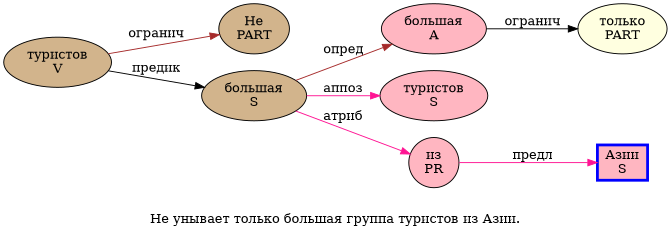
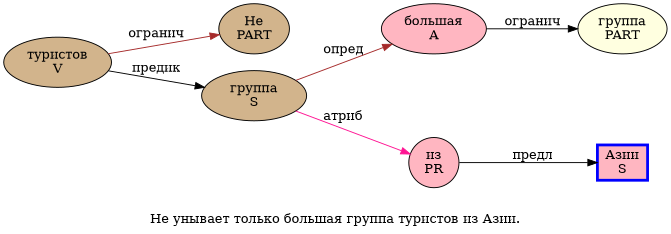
node "только PART": label "только PART" -> "группа PART"
node "большая S": label "большая S" -> "группа S"
node "туристов S": removed
edge "из PR" -> "Азии S": color deeppink -> black
